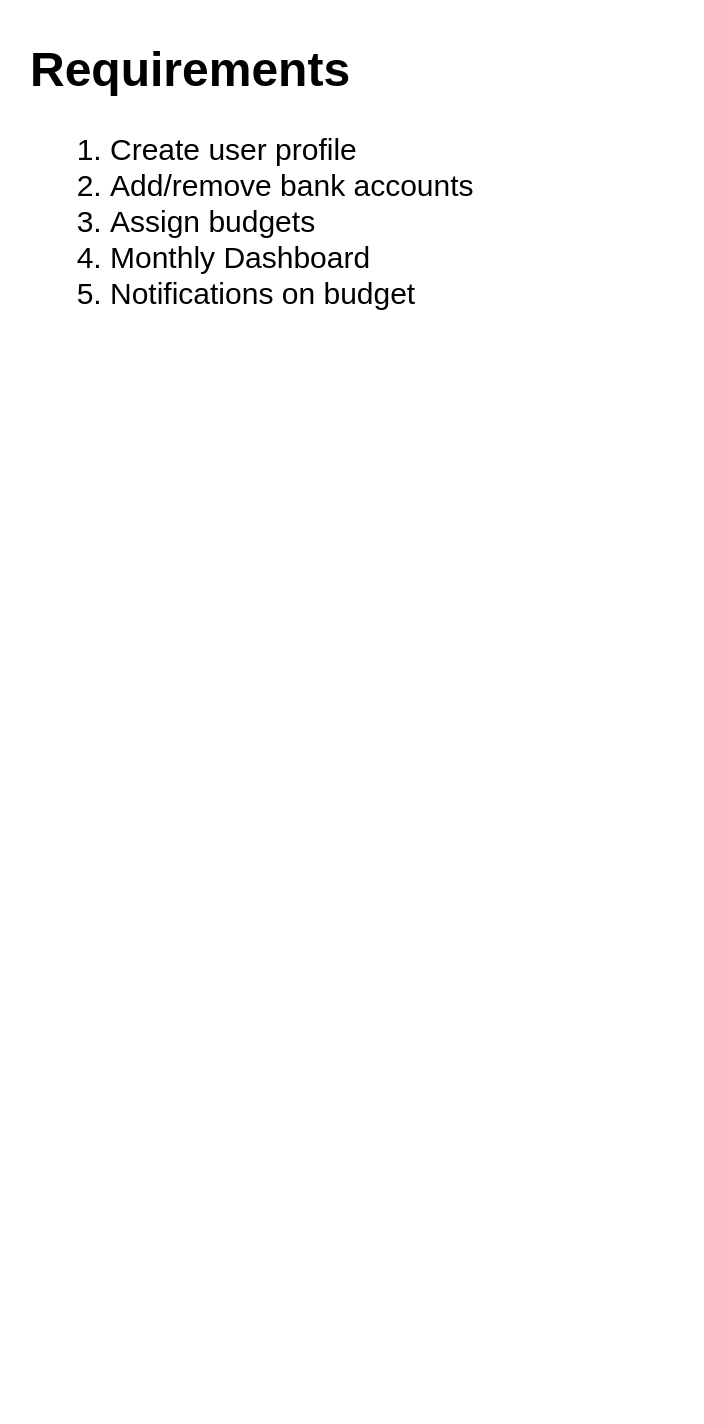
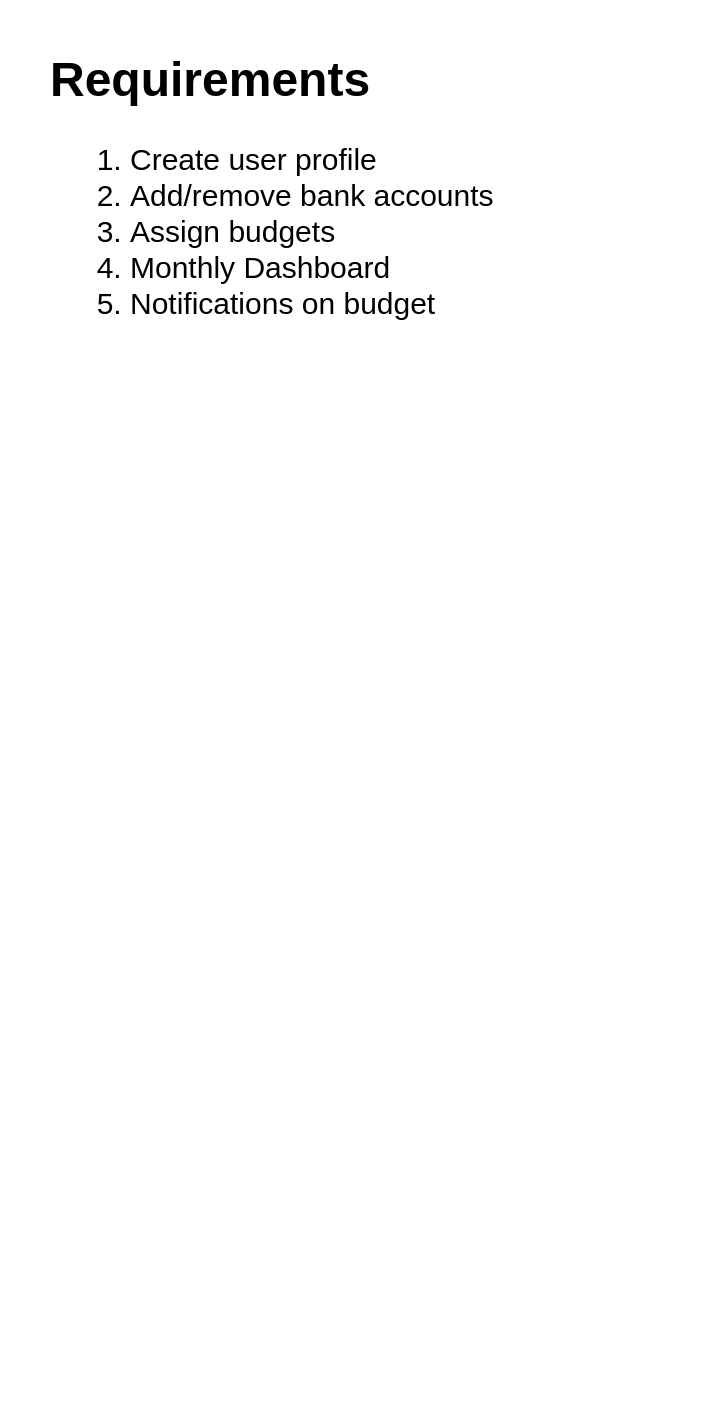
node "Requirements Create user profile Add/remove bank accounts Assign budgets Monthly Dashboard Notifications on budget": moved (331, 701) -> (351, 711)
